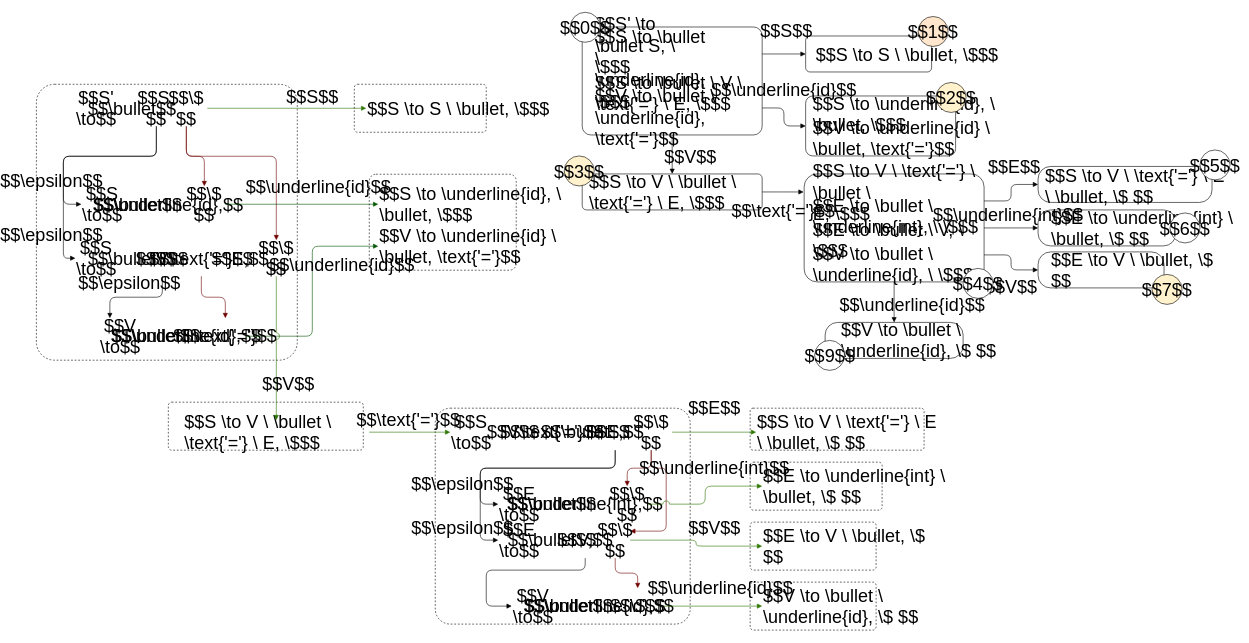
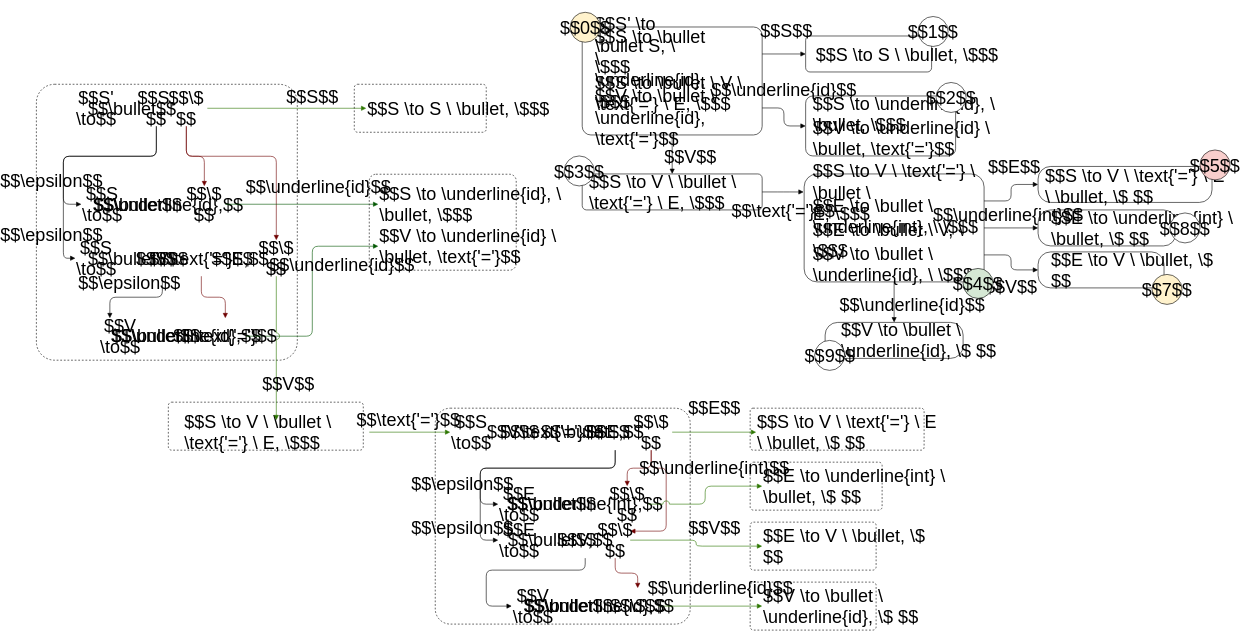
node "$$0$$": fillcolor #ffffff -> #fff2cc
node "$$1$$": fillcolor #ffe6cc -> #ffffff
node "$$2$$": fillcolor #fff2cc -> #ffffff
node "$$5$$": fillcolor #ffffff -> #f8cecc
node "$$3$$": fillcolor #fff2cc -> #ffffff
node "$$6$$": label "$$6$$" -> "$$8$$"
node "$$4$$": fillcolor #ffffff -> #d5e8d4
